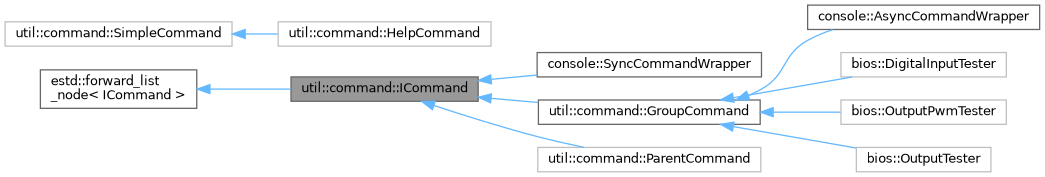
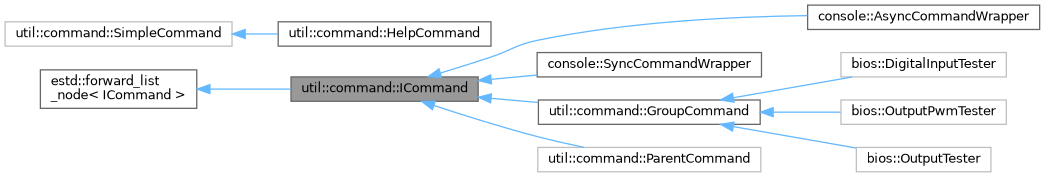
node "util::command::HelpCommand": color grey75 -> gray40
edge "console::AsyncCommandWrapper" -> "util::command::GroupCommand": now "console::AsyncCommandWrapper" -> "util::command::ICommand"
